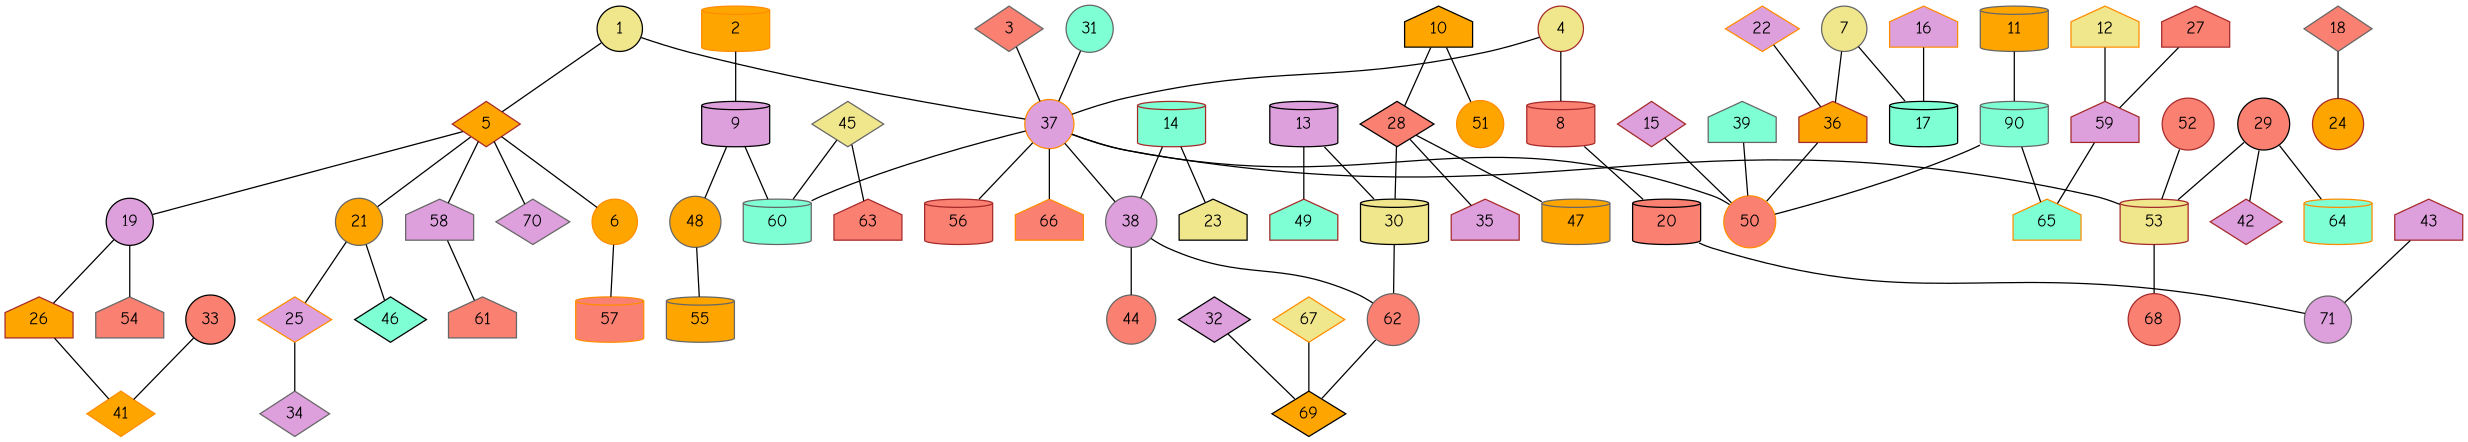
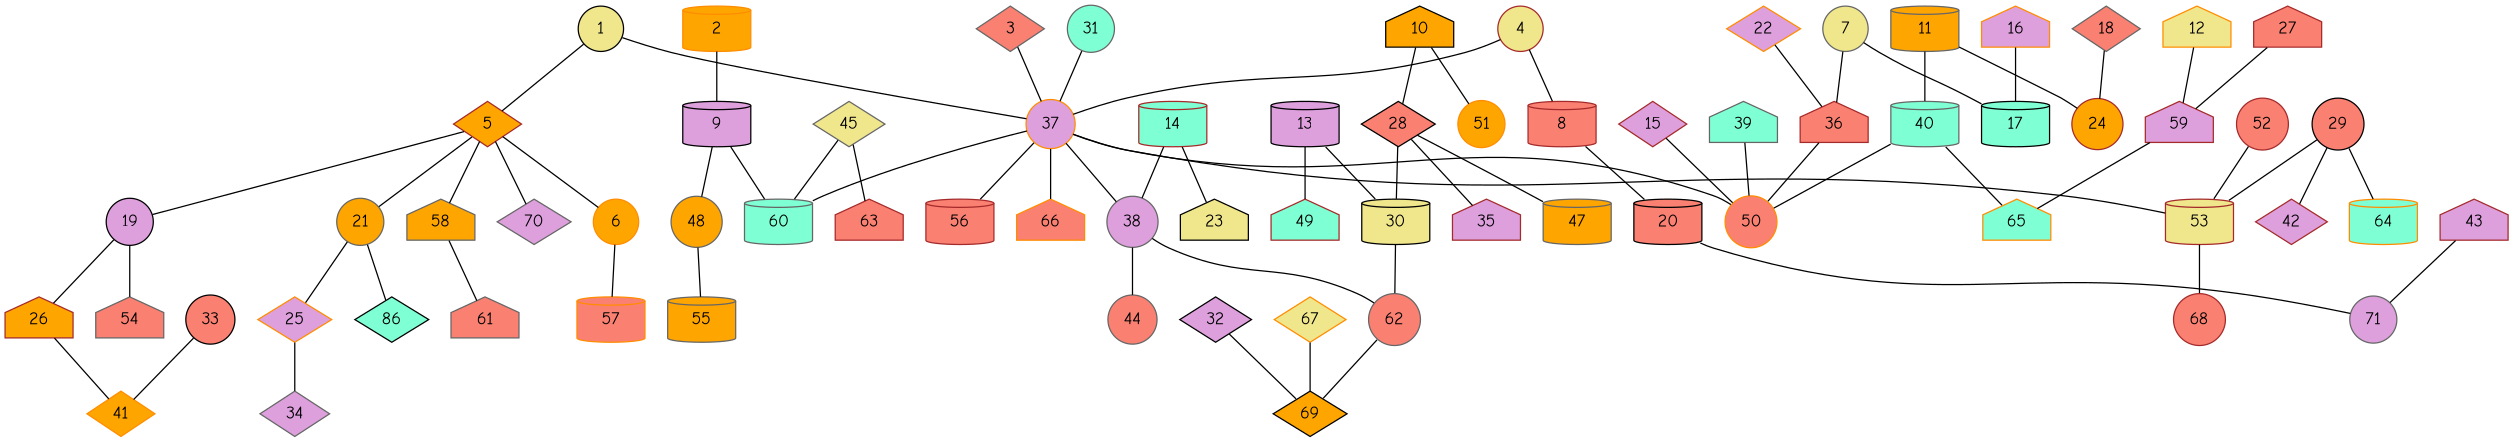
edge "11" -- "24": added
node "36": fillcolor orange -> salmon
node "90": label "90" -> "40"
node "58": fillcolor plum -> orange
node "46": label "46" -> "86"
